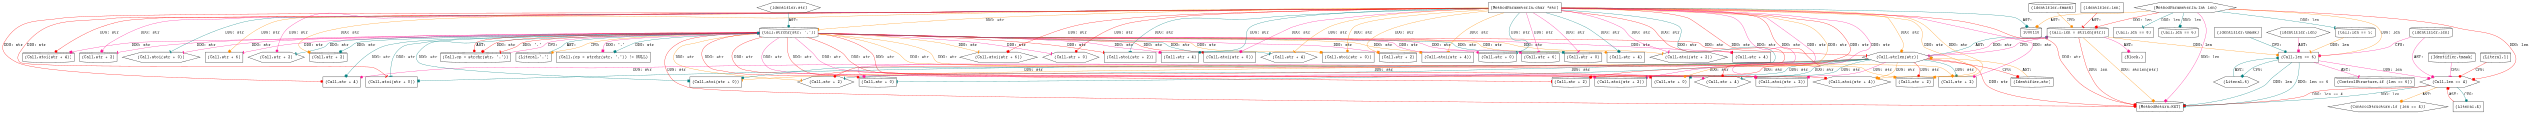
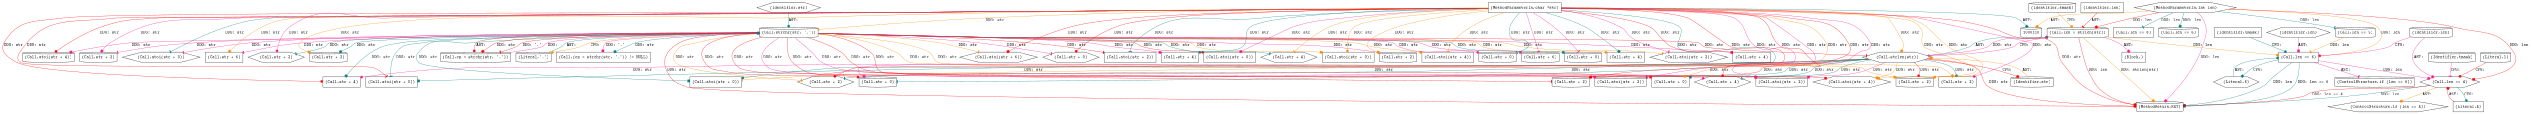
edge "(Call,cp = strchr(str, '.'))" -> "(Call,strchr(str, '.'))": label "CFG: " -> "DDG: "
